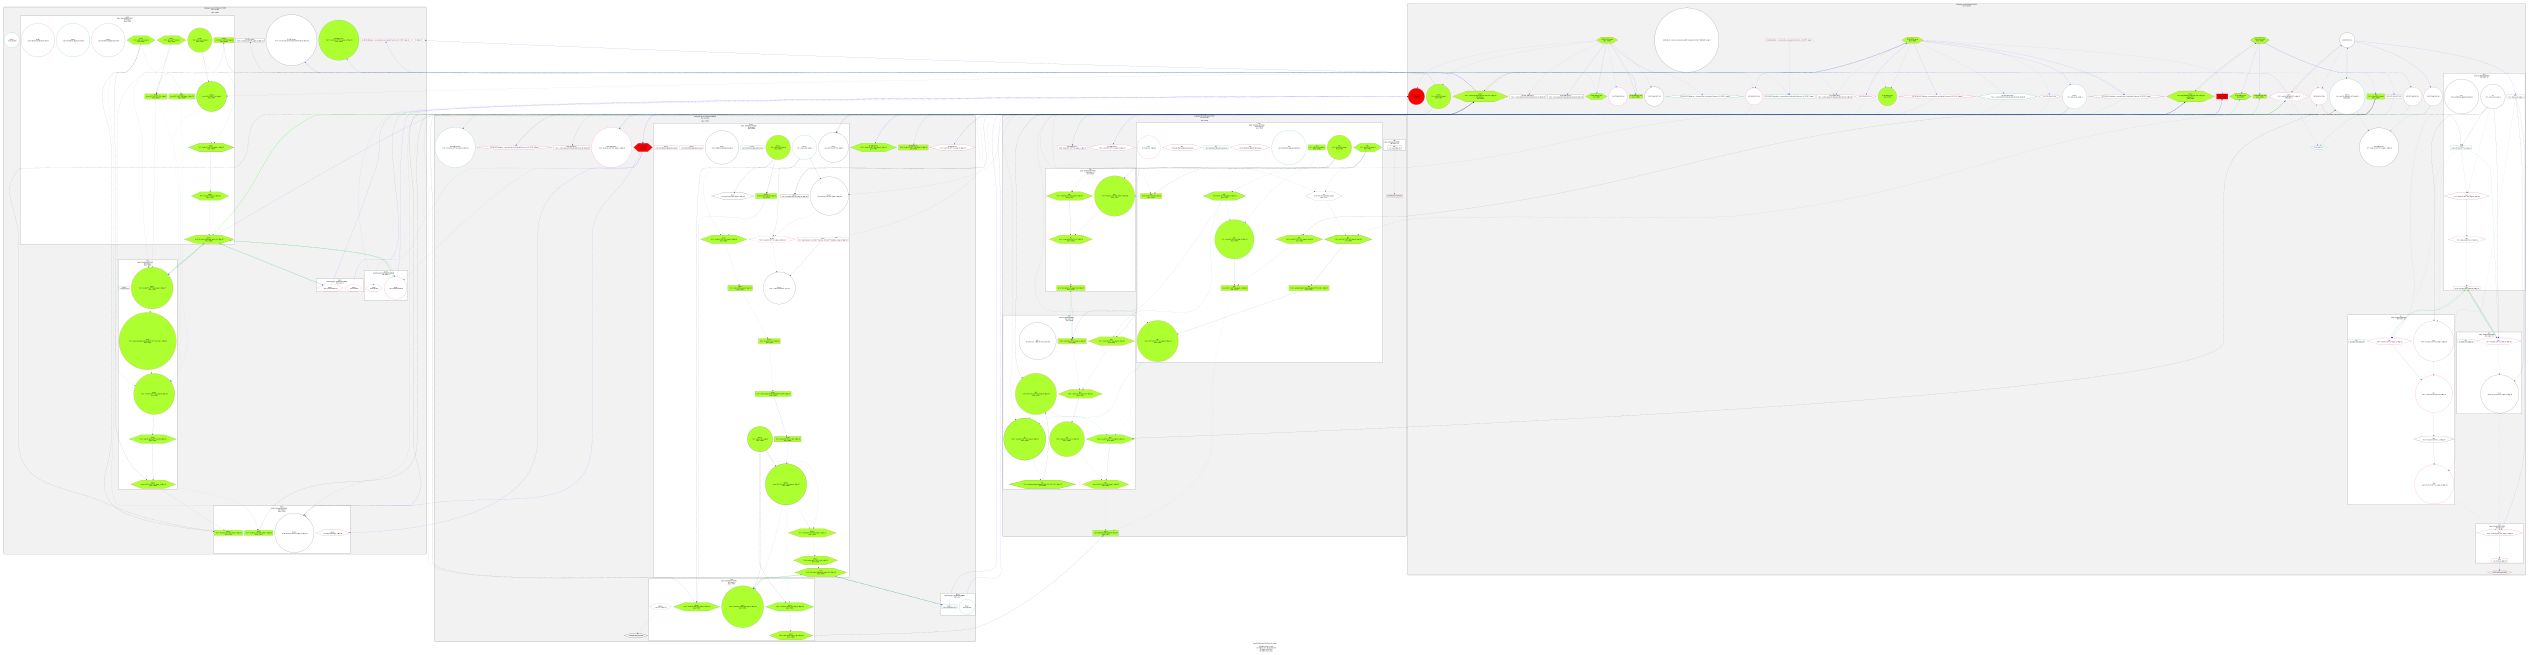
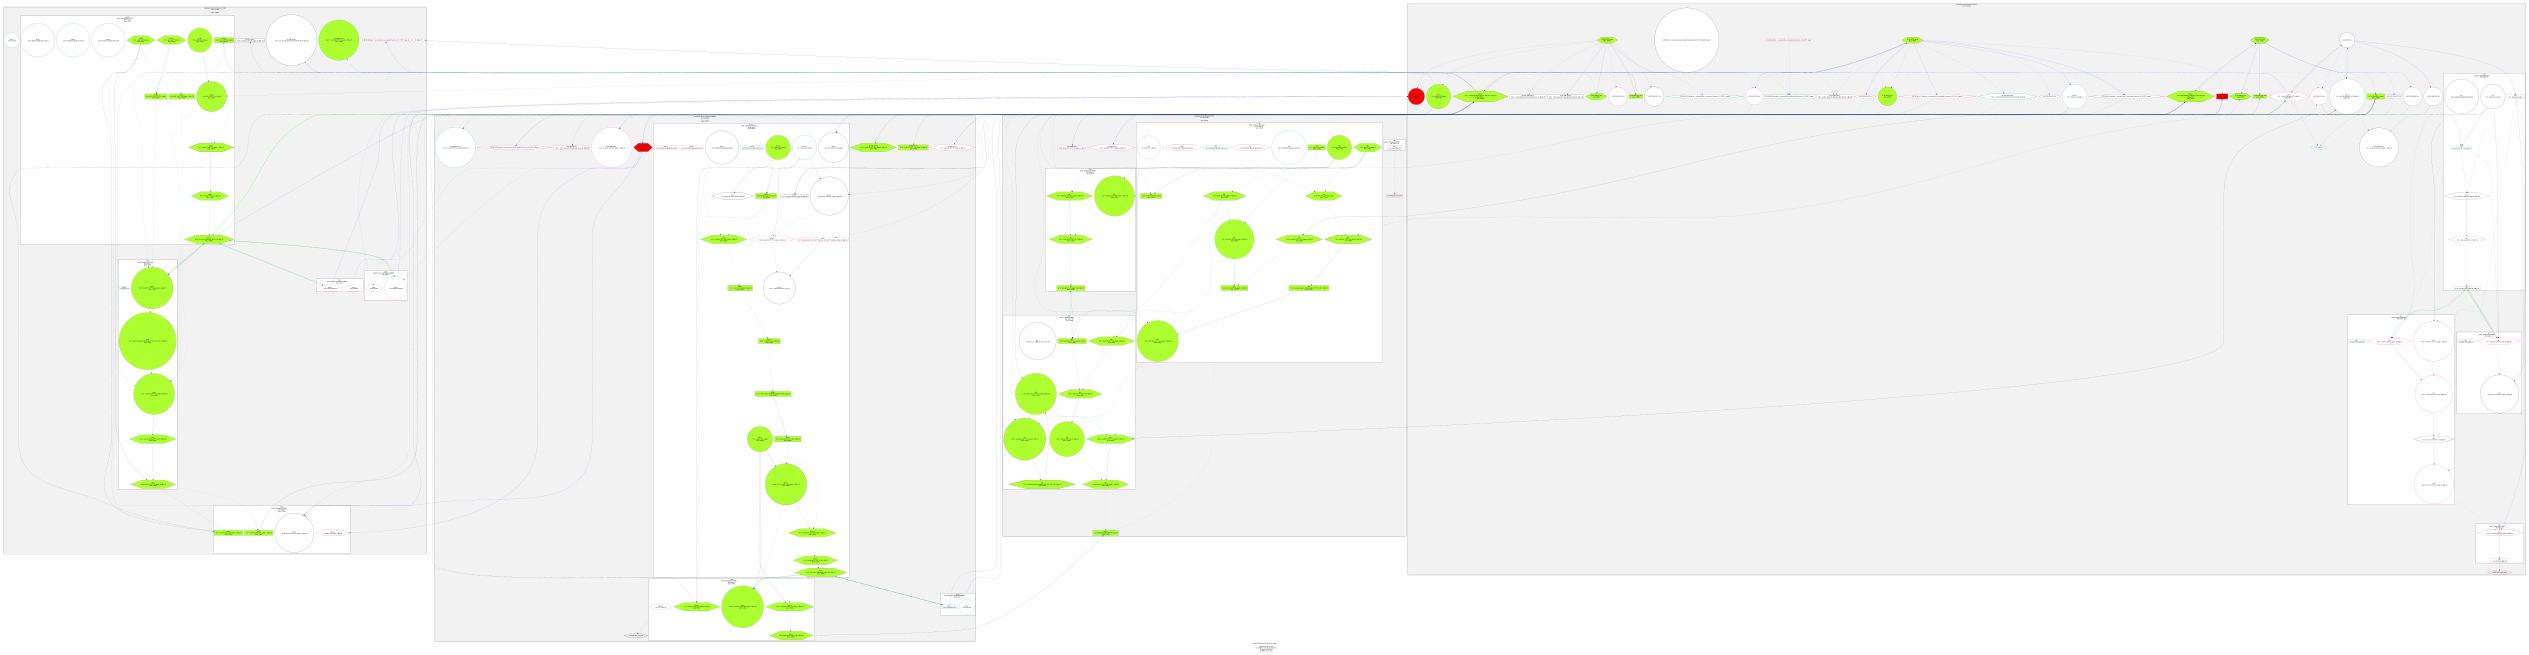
node "fib:: store i32* %0, i32** %3, align 8 slice: 57005": fillcolor white -> greenyellow
